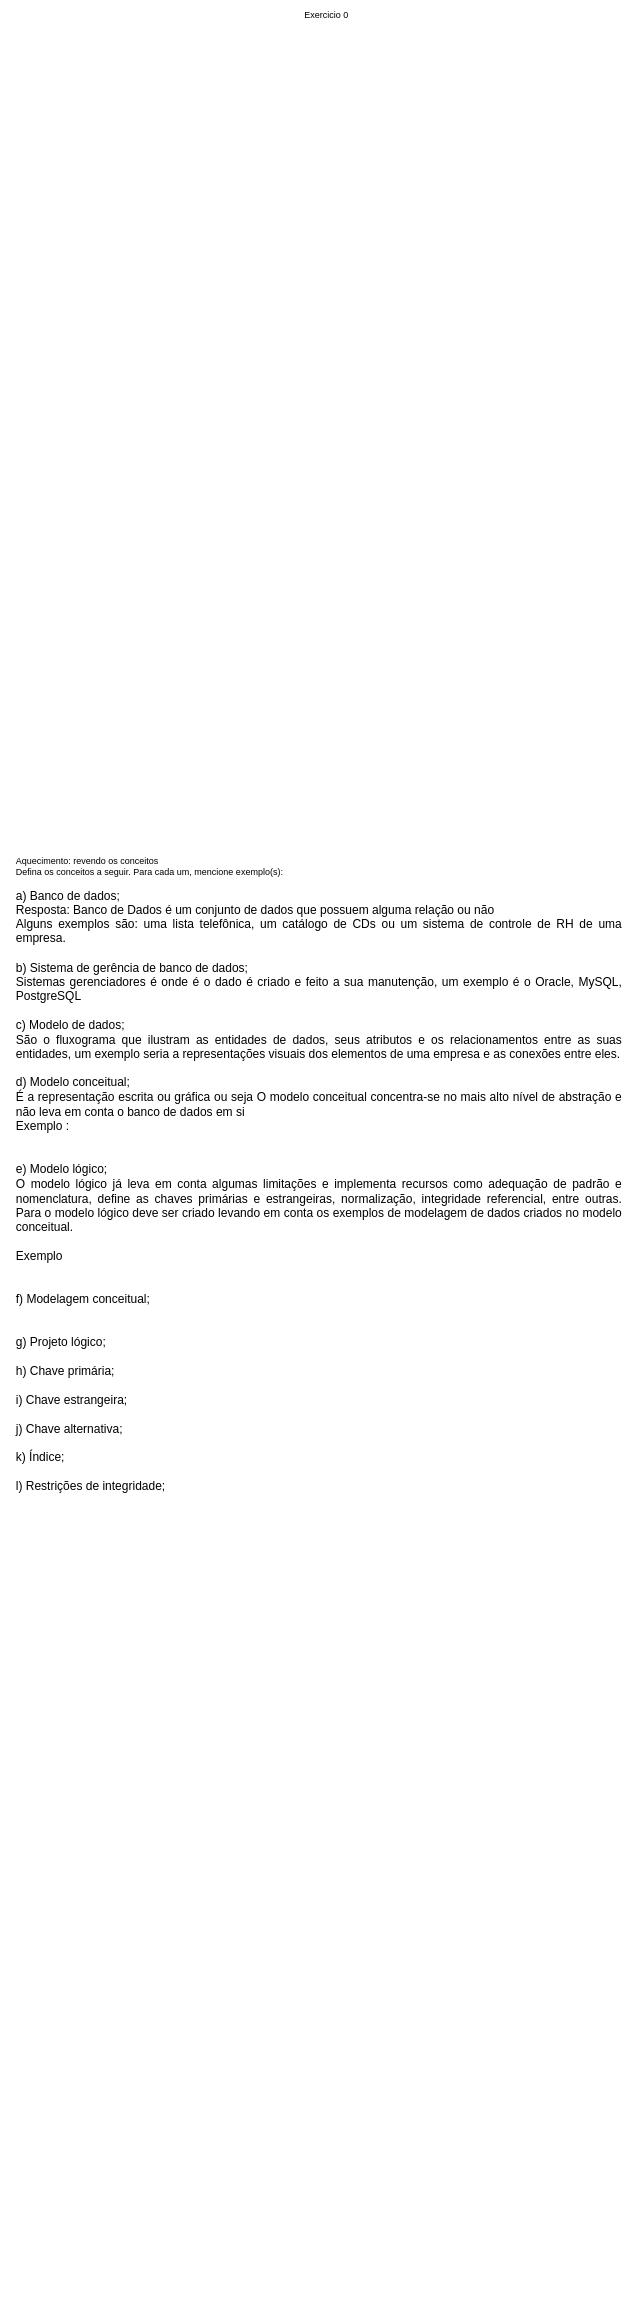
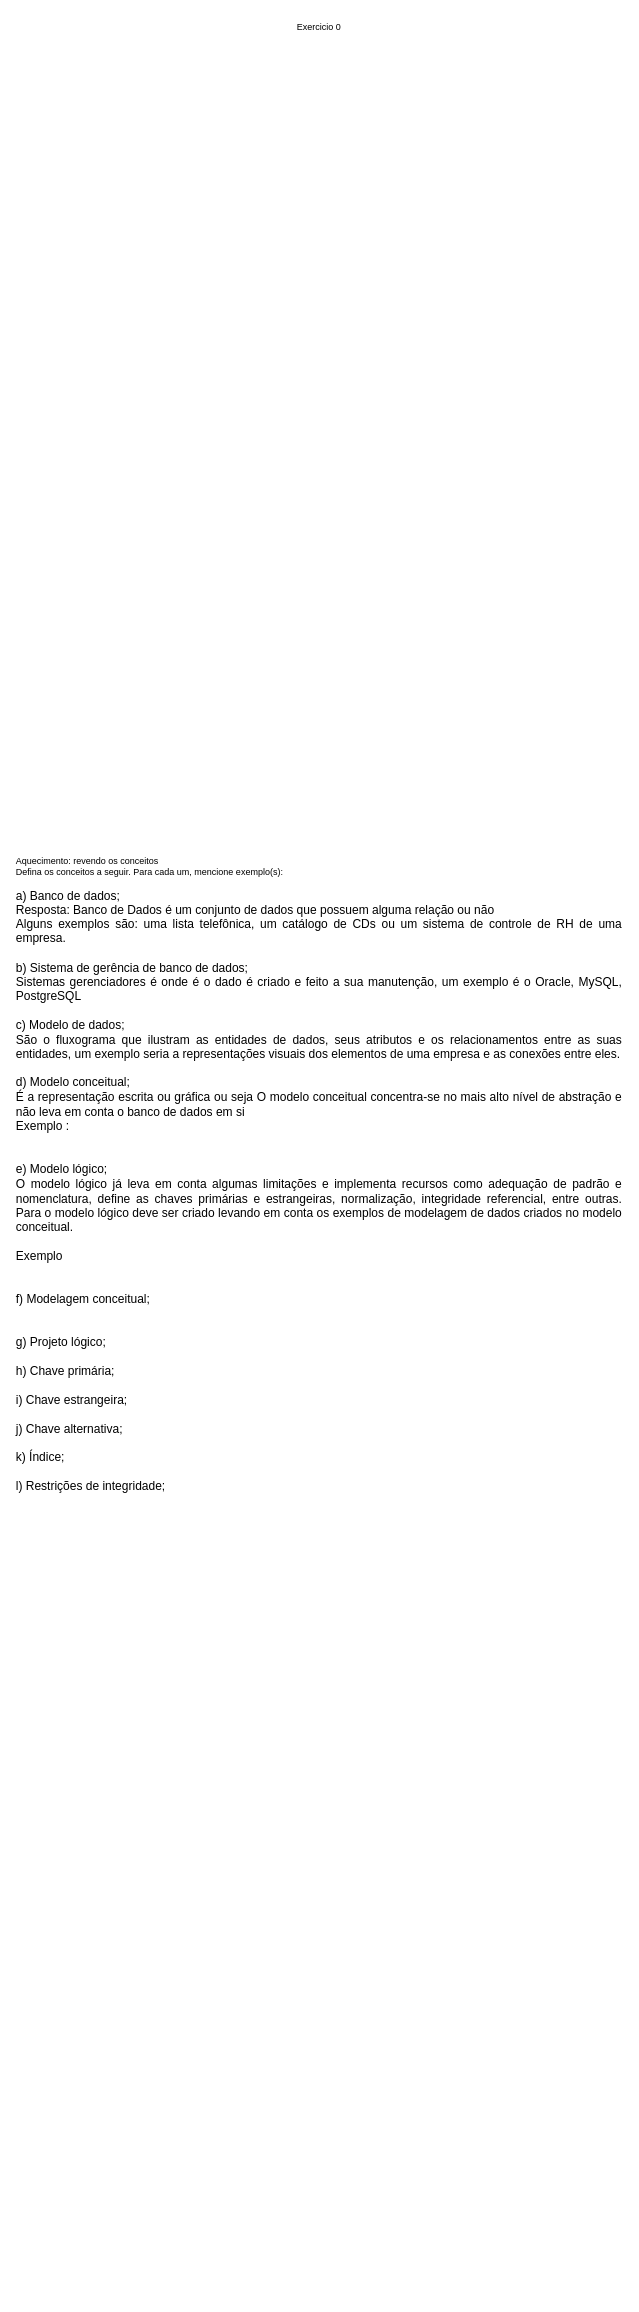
node "Exercicio 0": moved (327, 15) -> (319, 27)
